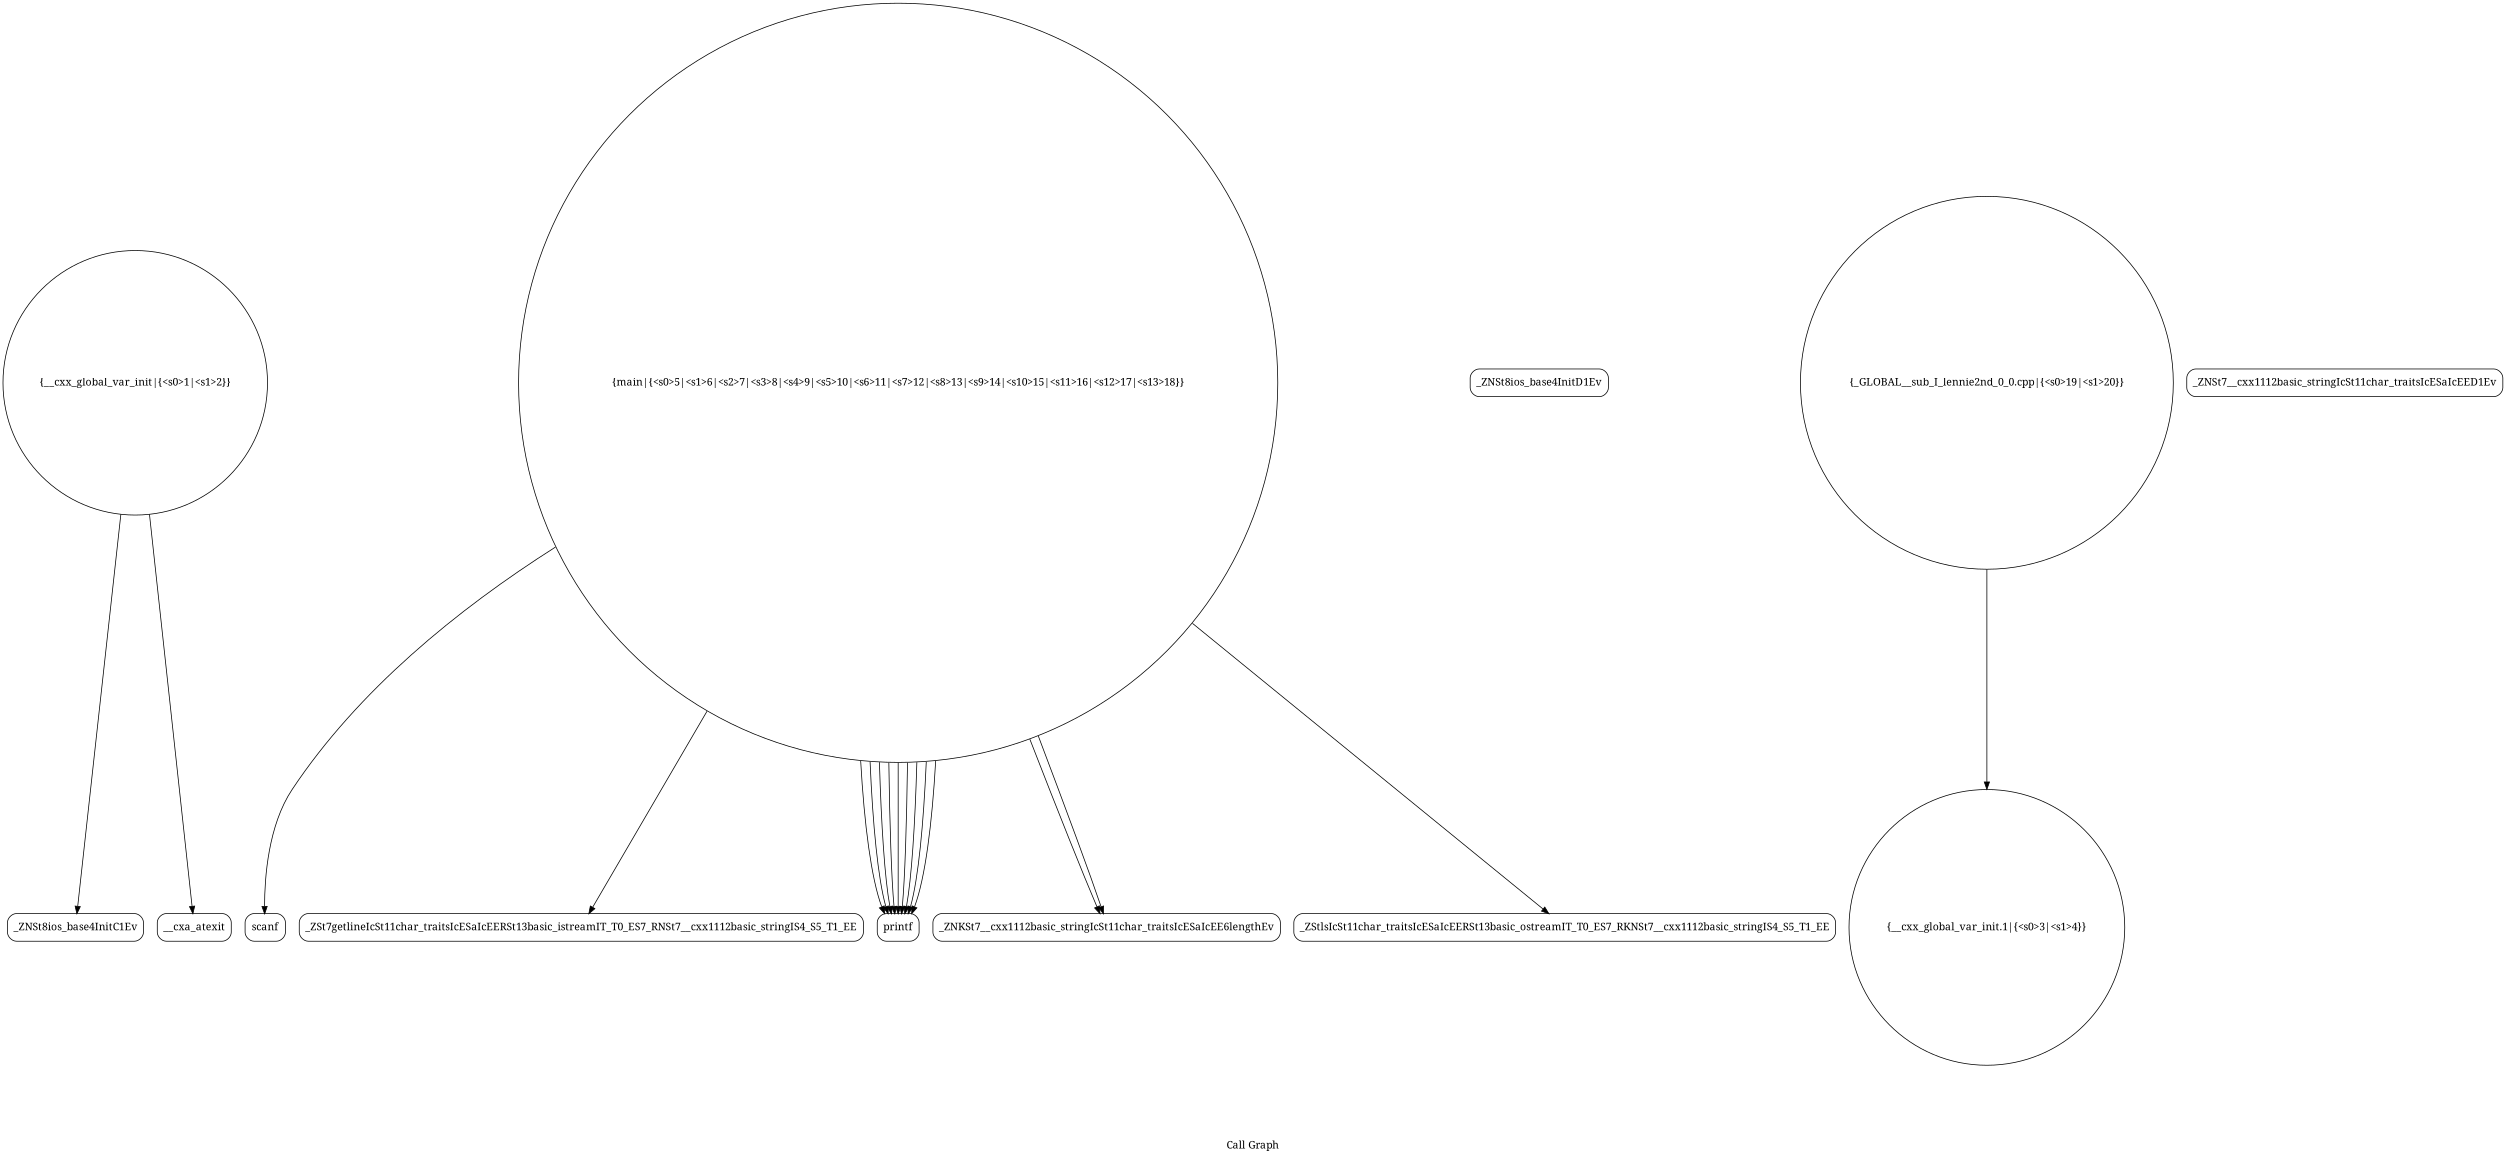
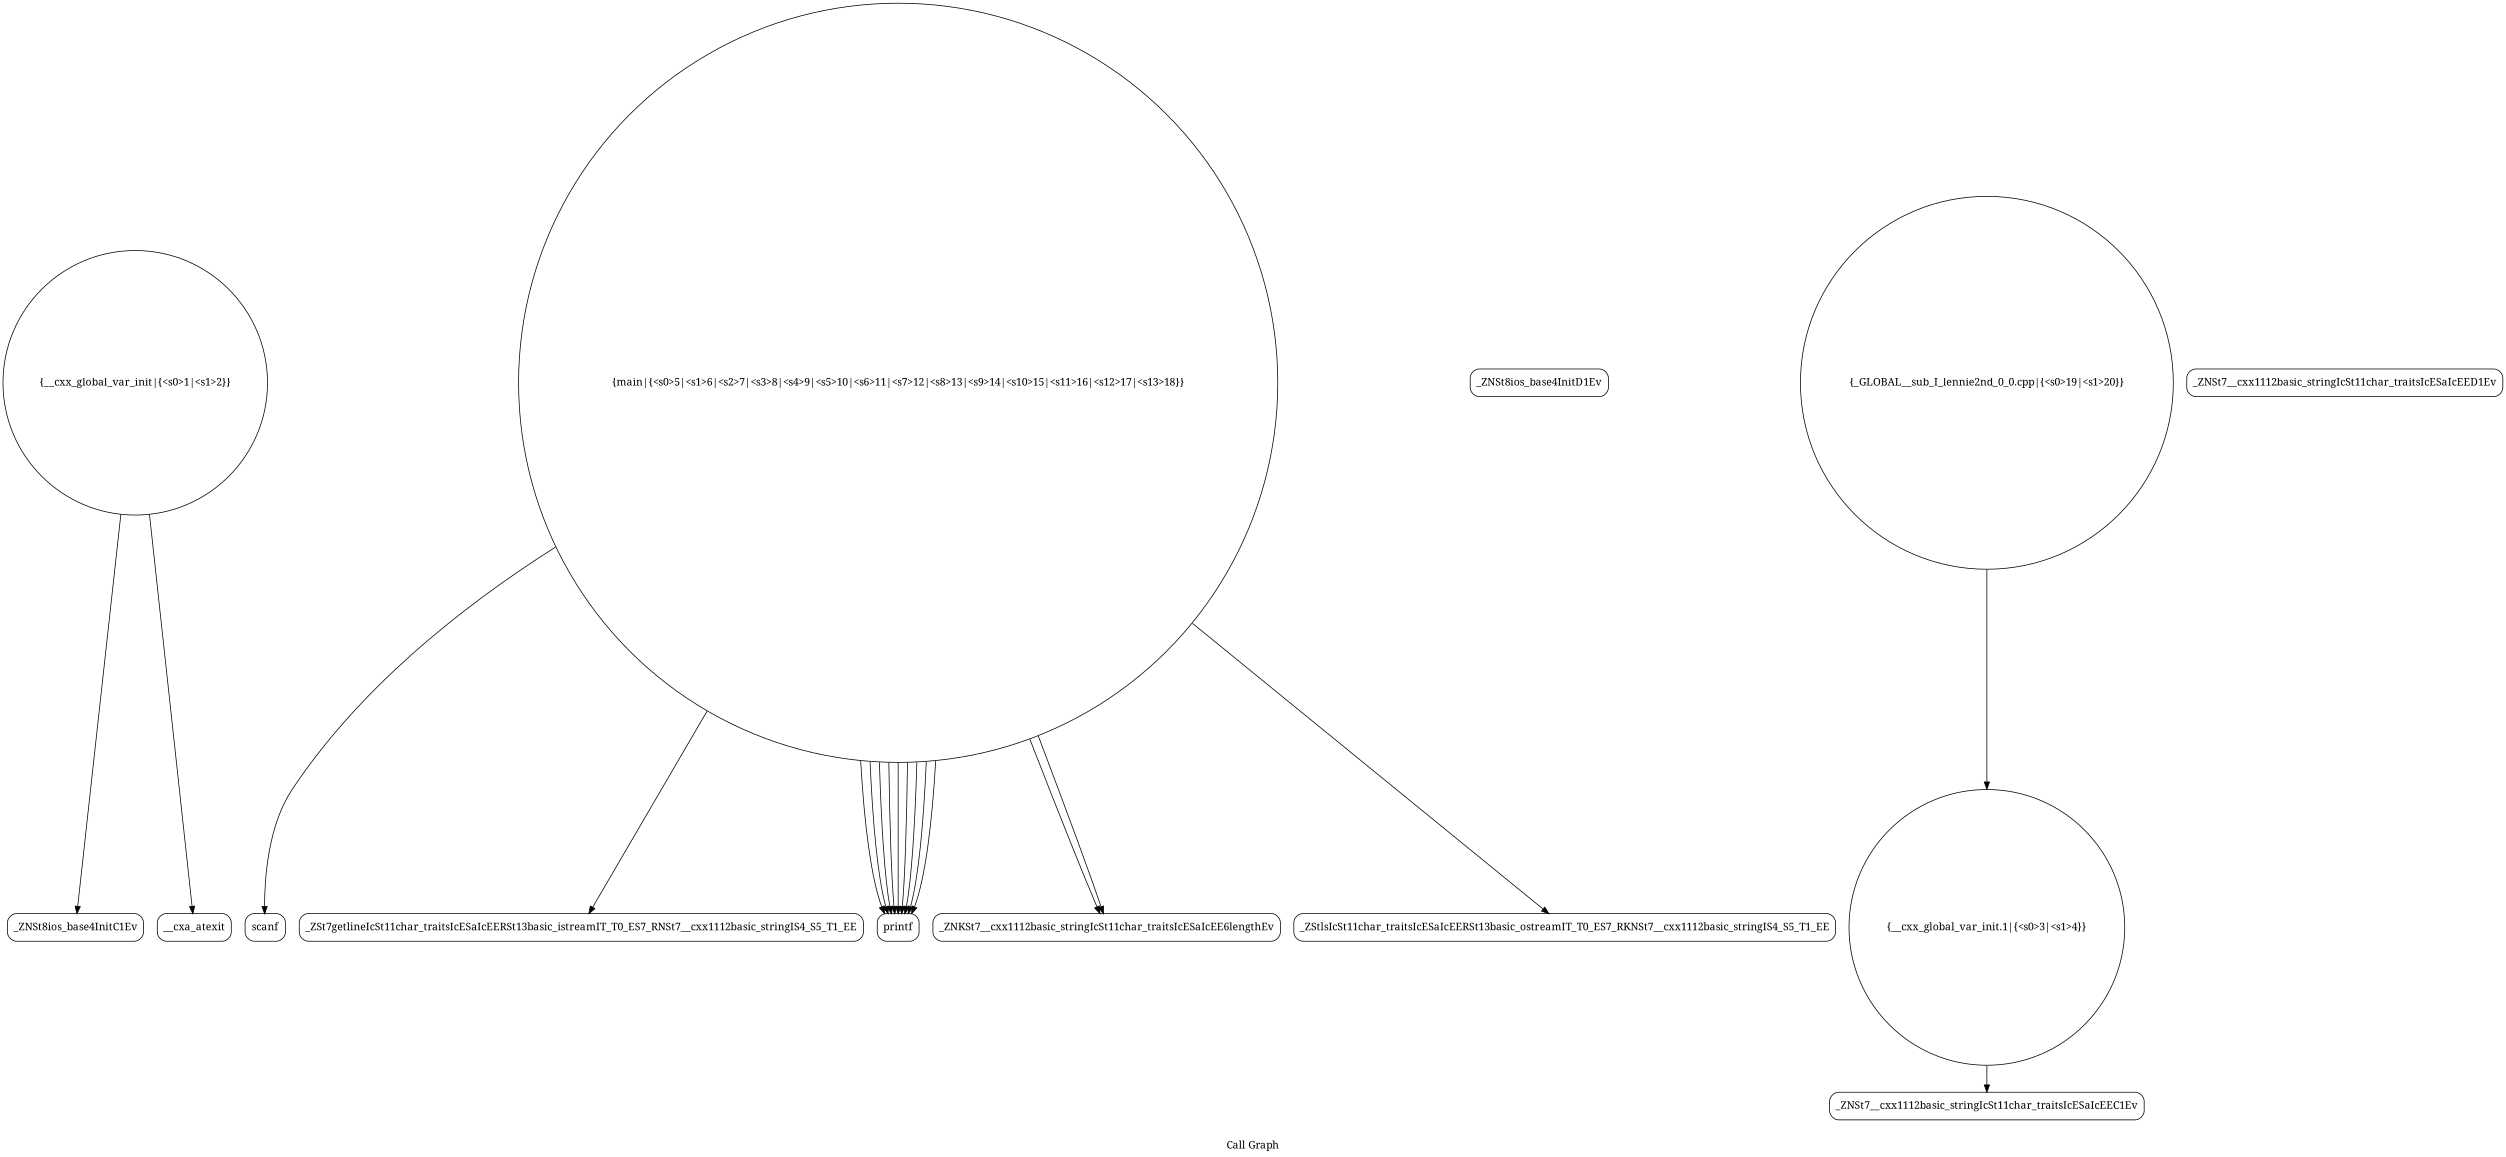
node "_ZNSt7__cxx1112basic_stringIcSt11char_traitsIcESaIcEEC1Ev": added
